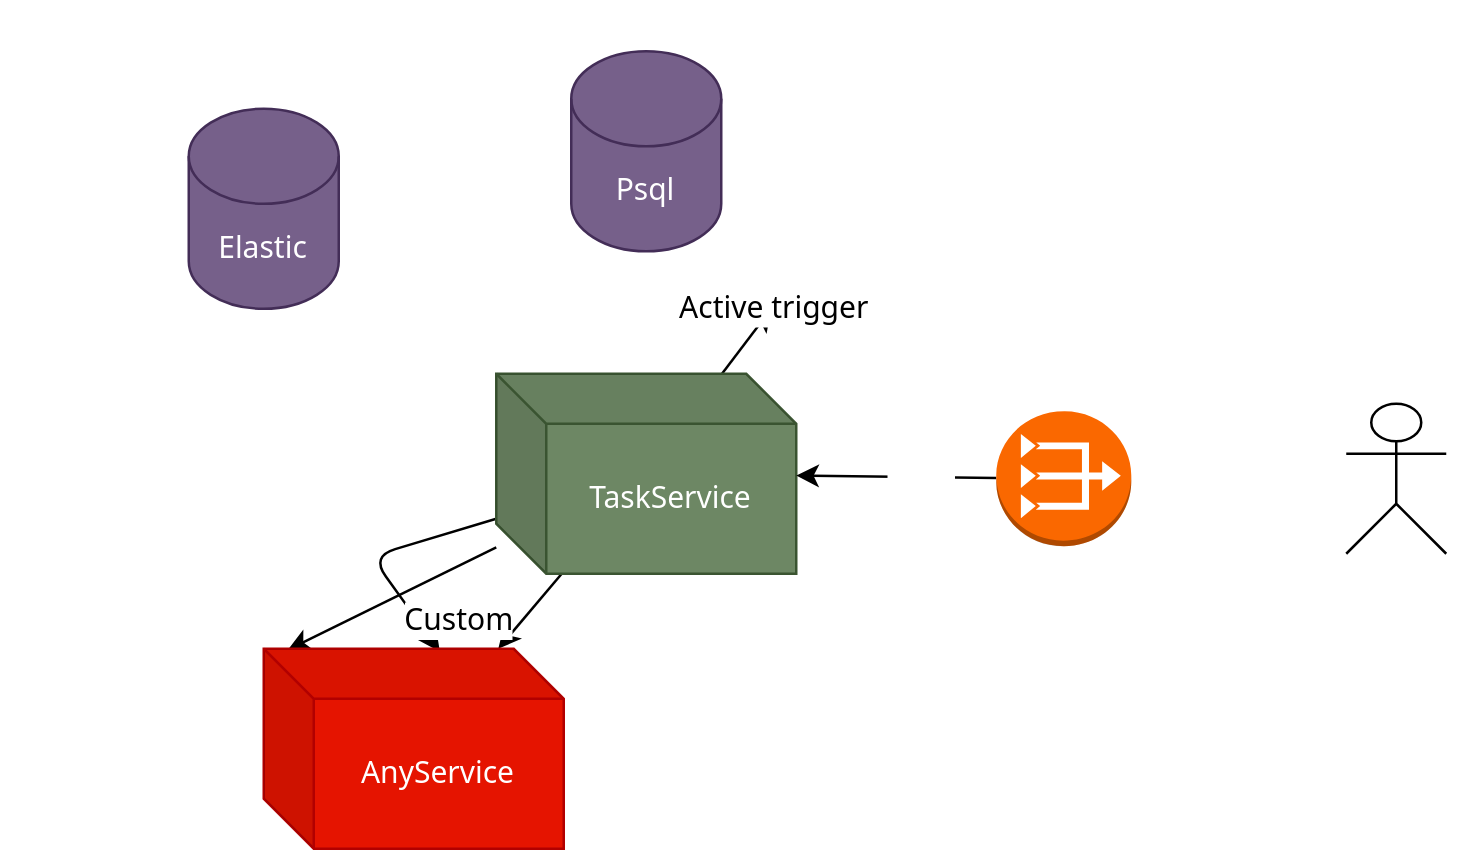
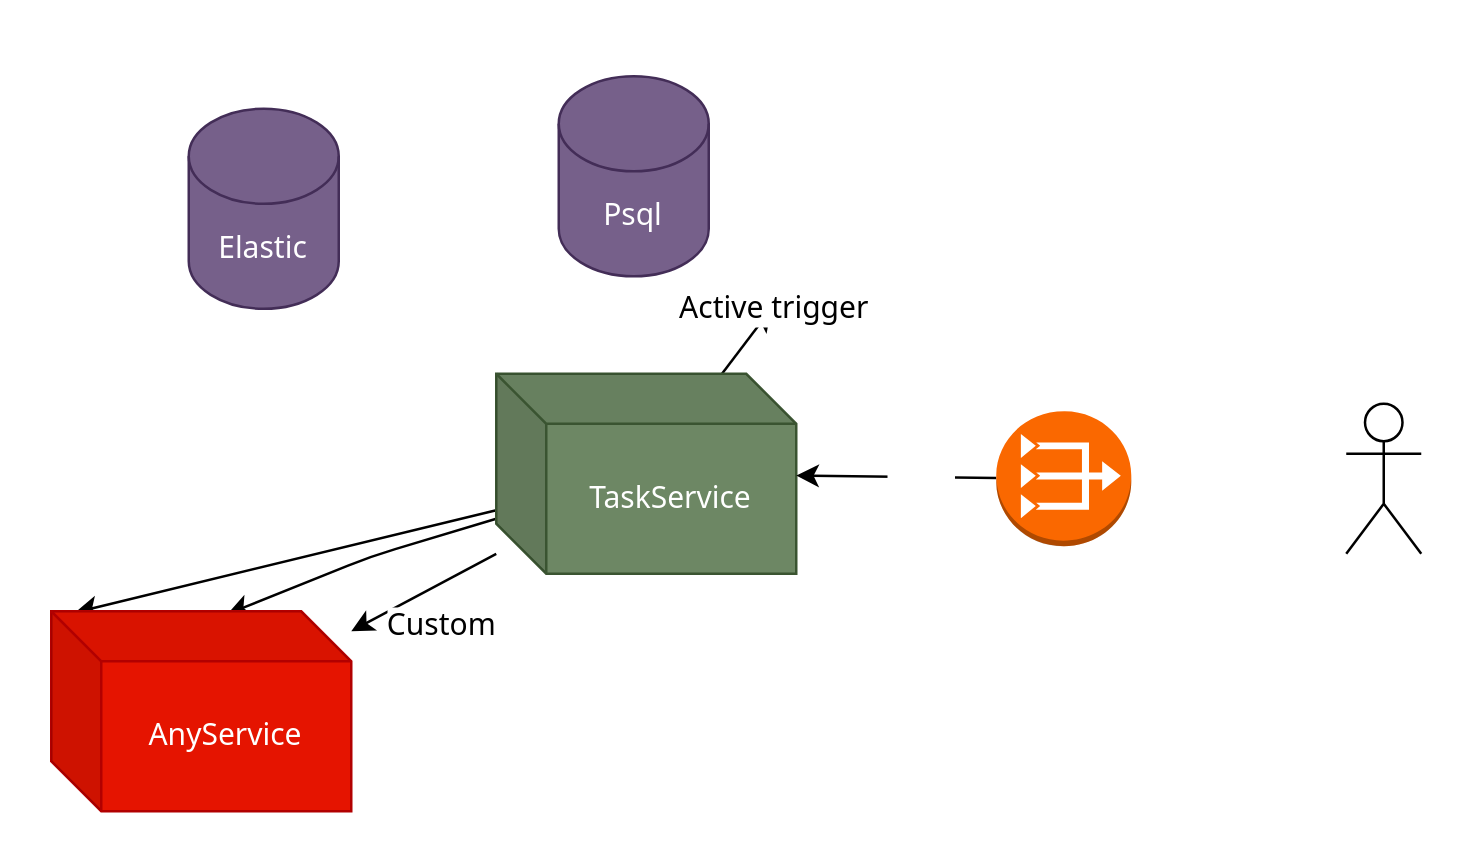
node "Psql": moved (646, 151) -> (634, 176)
node "Ui": size 100x150 -> 75x150
node "AnyService": moved (414, 749) -> (201, 711)
